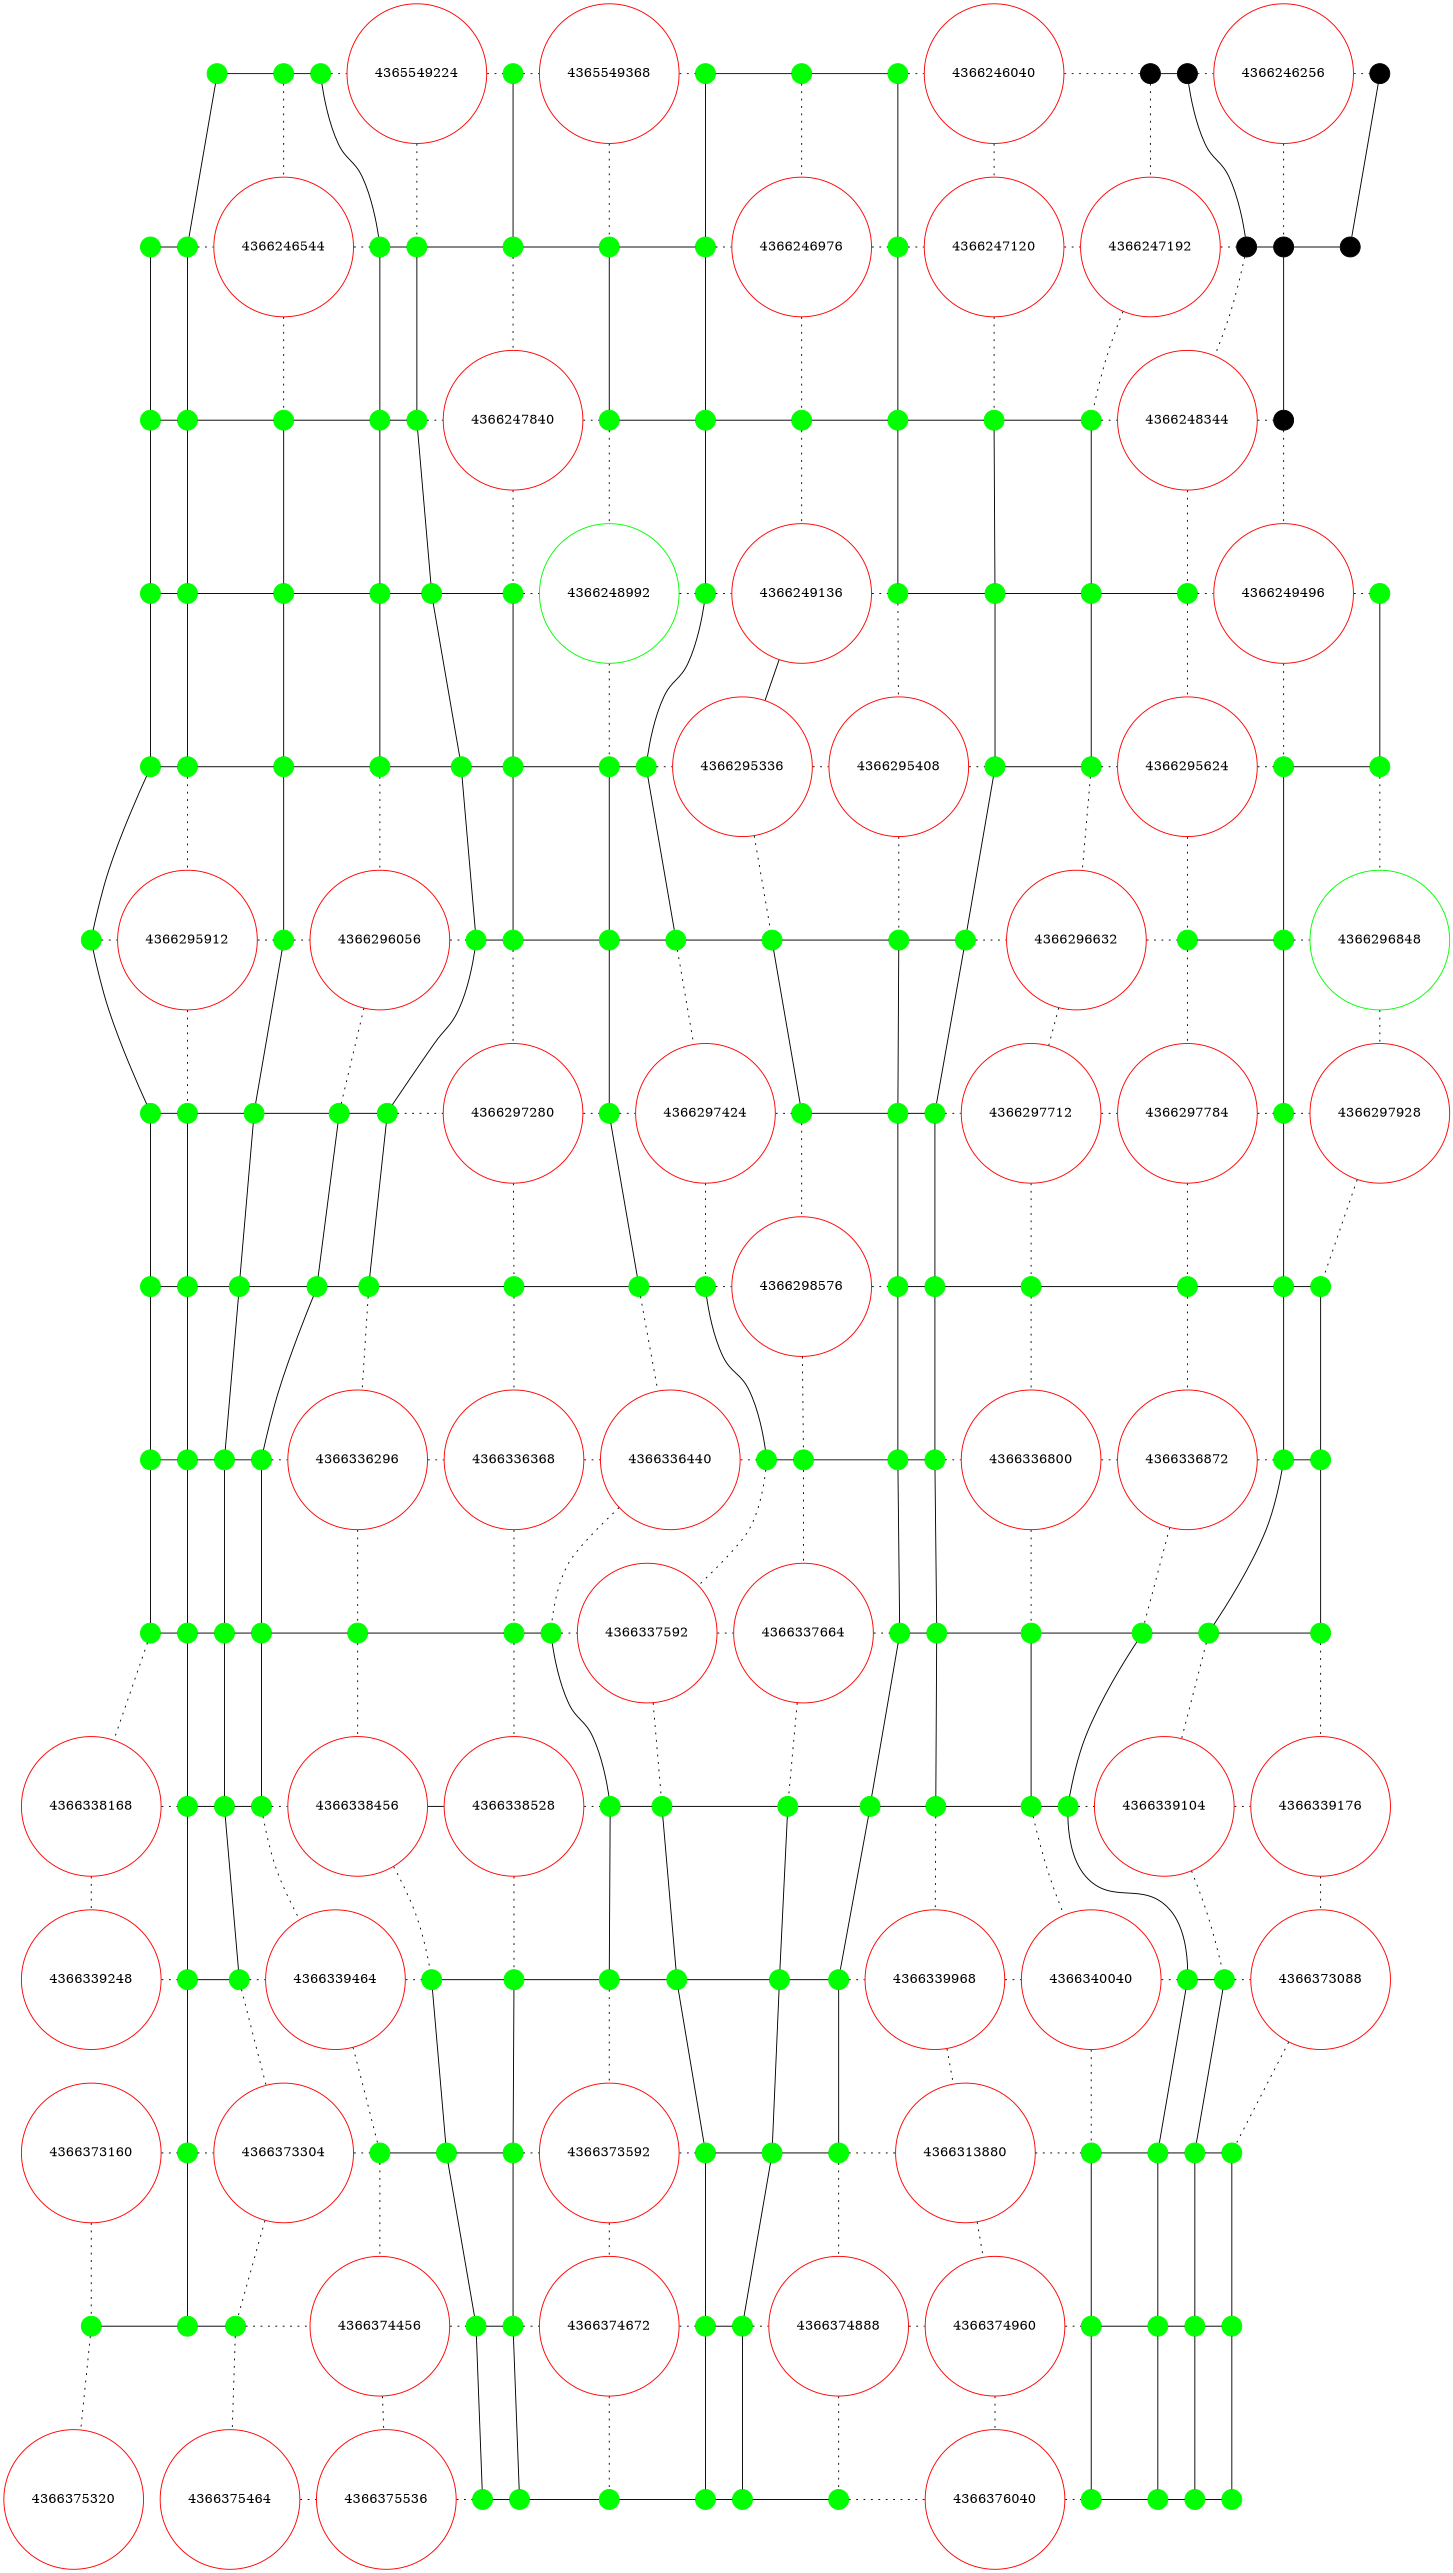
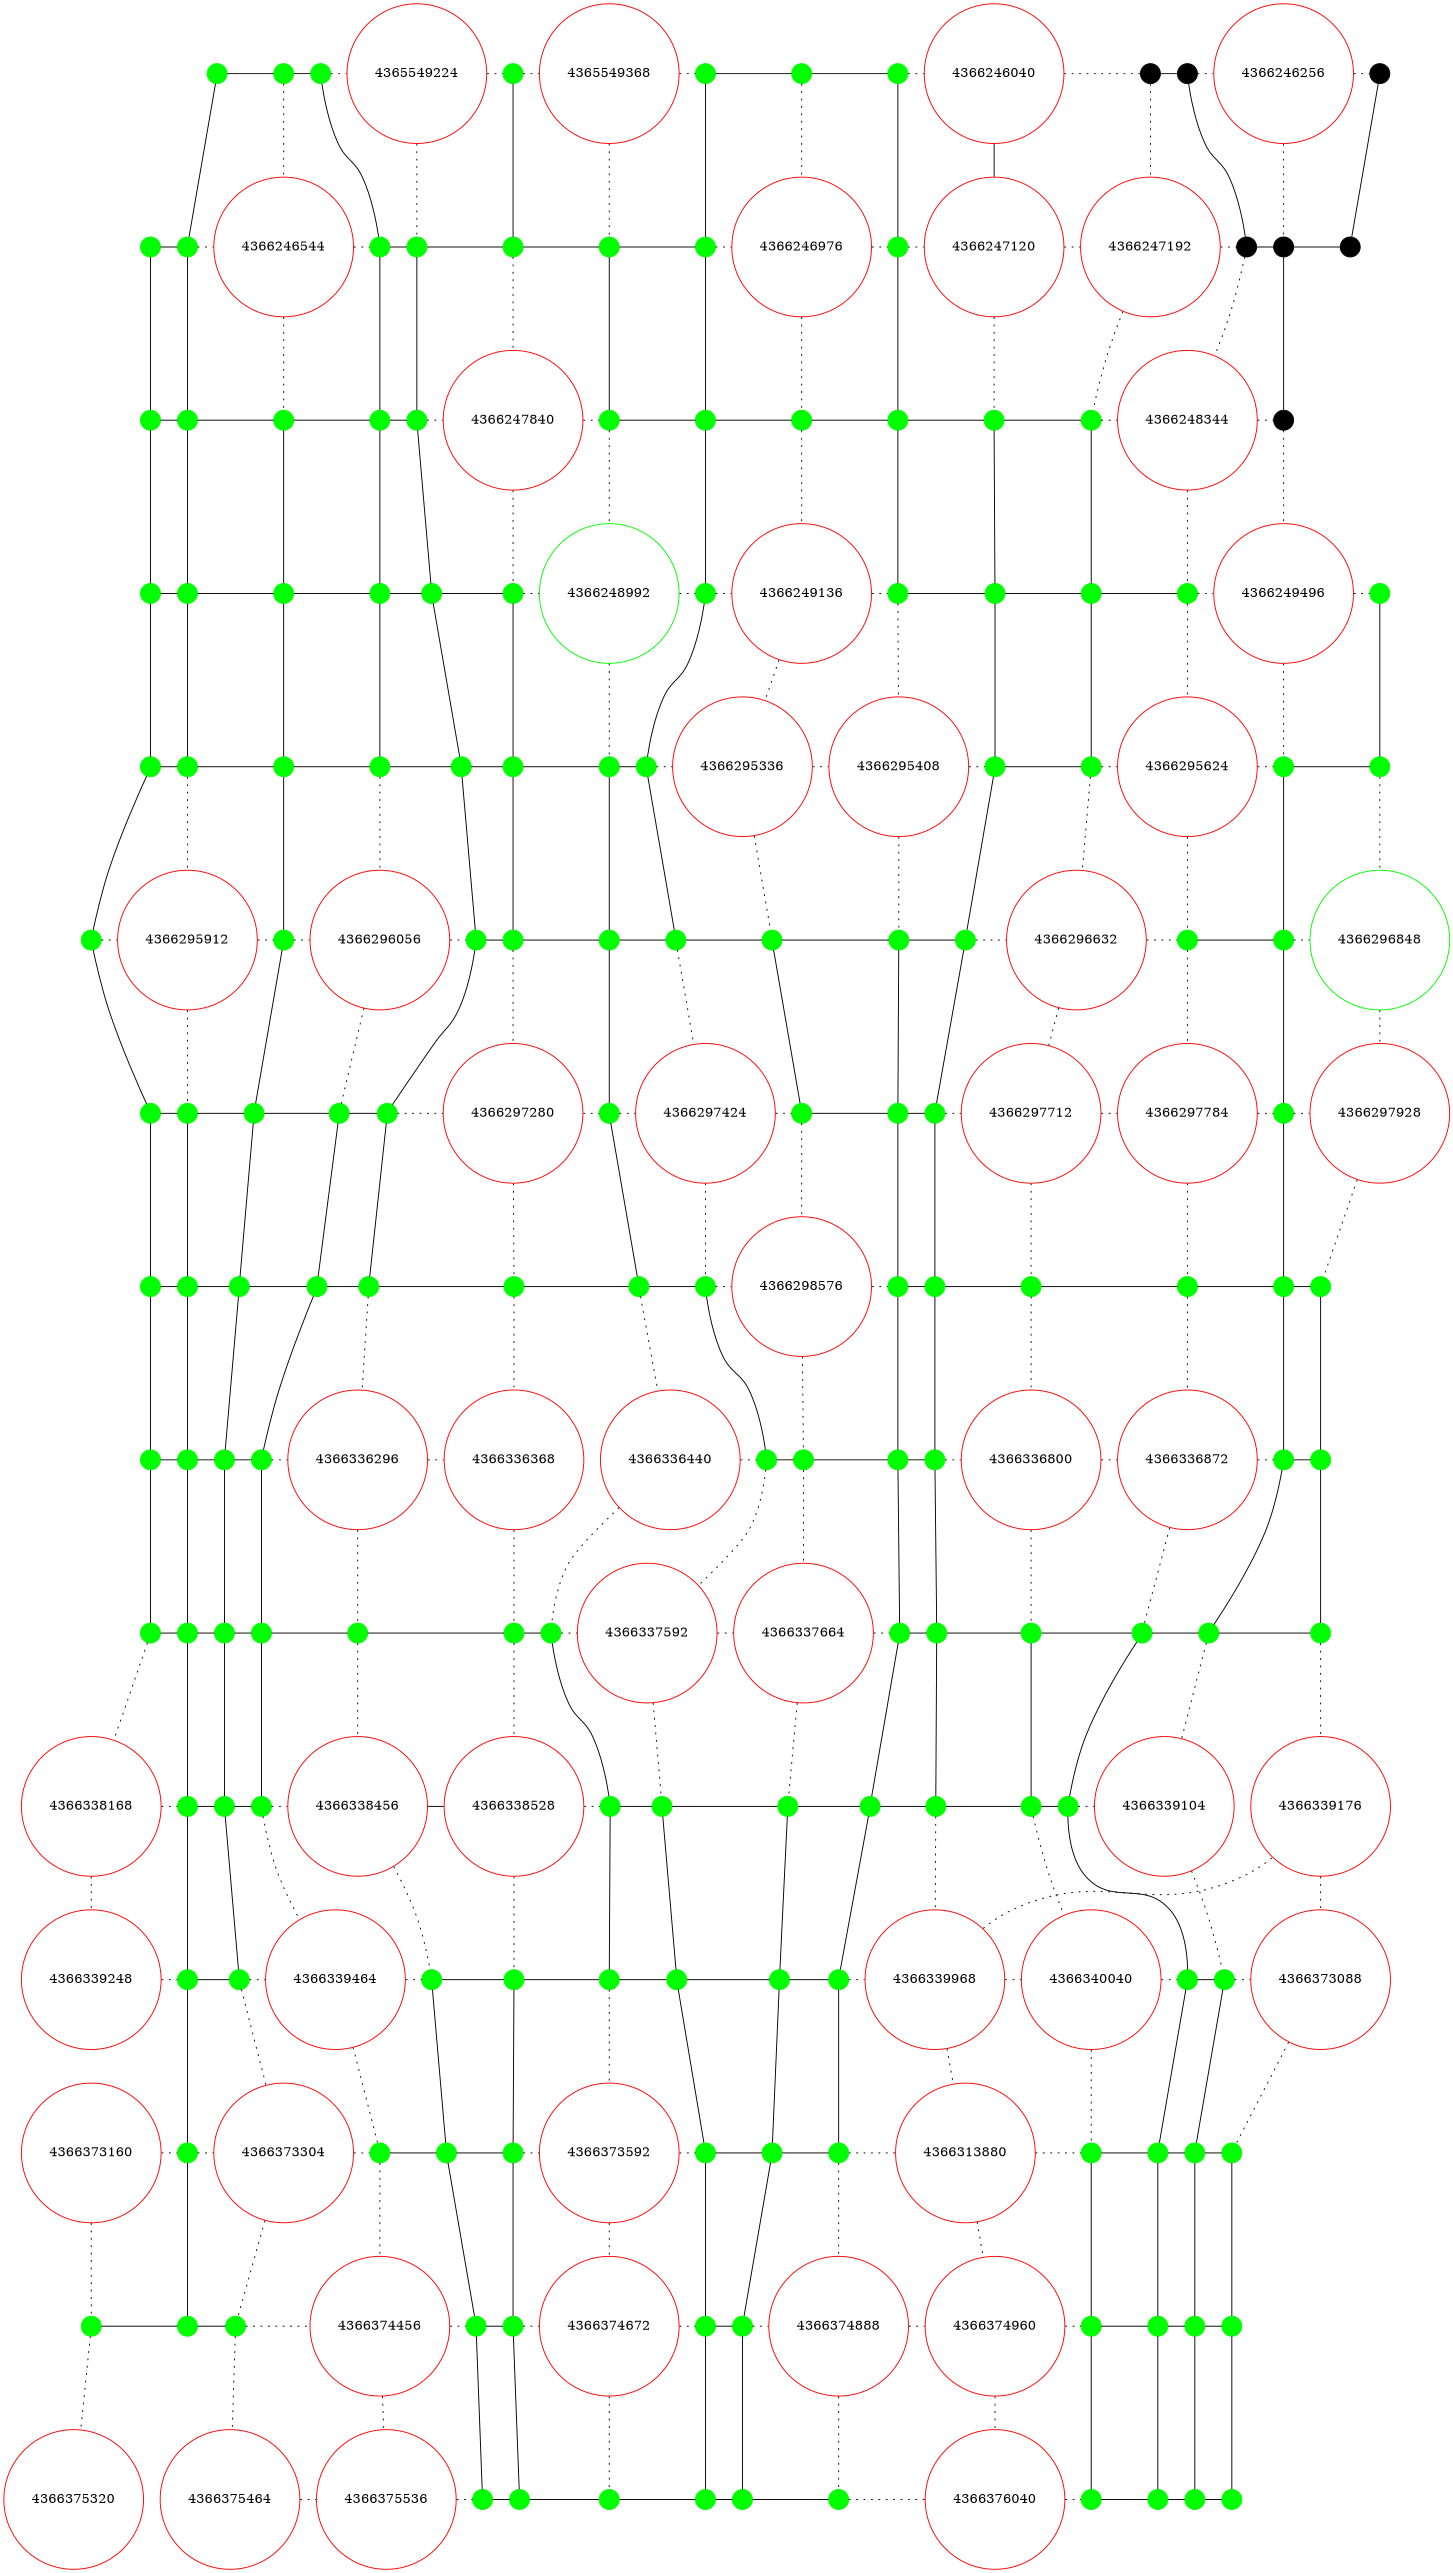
edge "4366246040" -- "4366247120": style dotted -> solid
edge "4366249136" -- "4366295336": style solid -> dotted
edge "4366336368" -- "4366336440": removed
edge "4366339104" -- "4366339176": now "4366339968" -- "4366339176"
